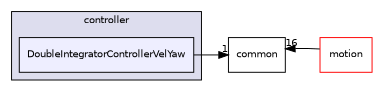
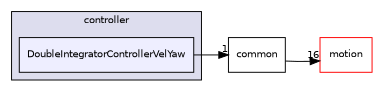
edge "motion" -> "common": reversed
